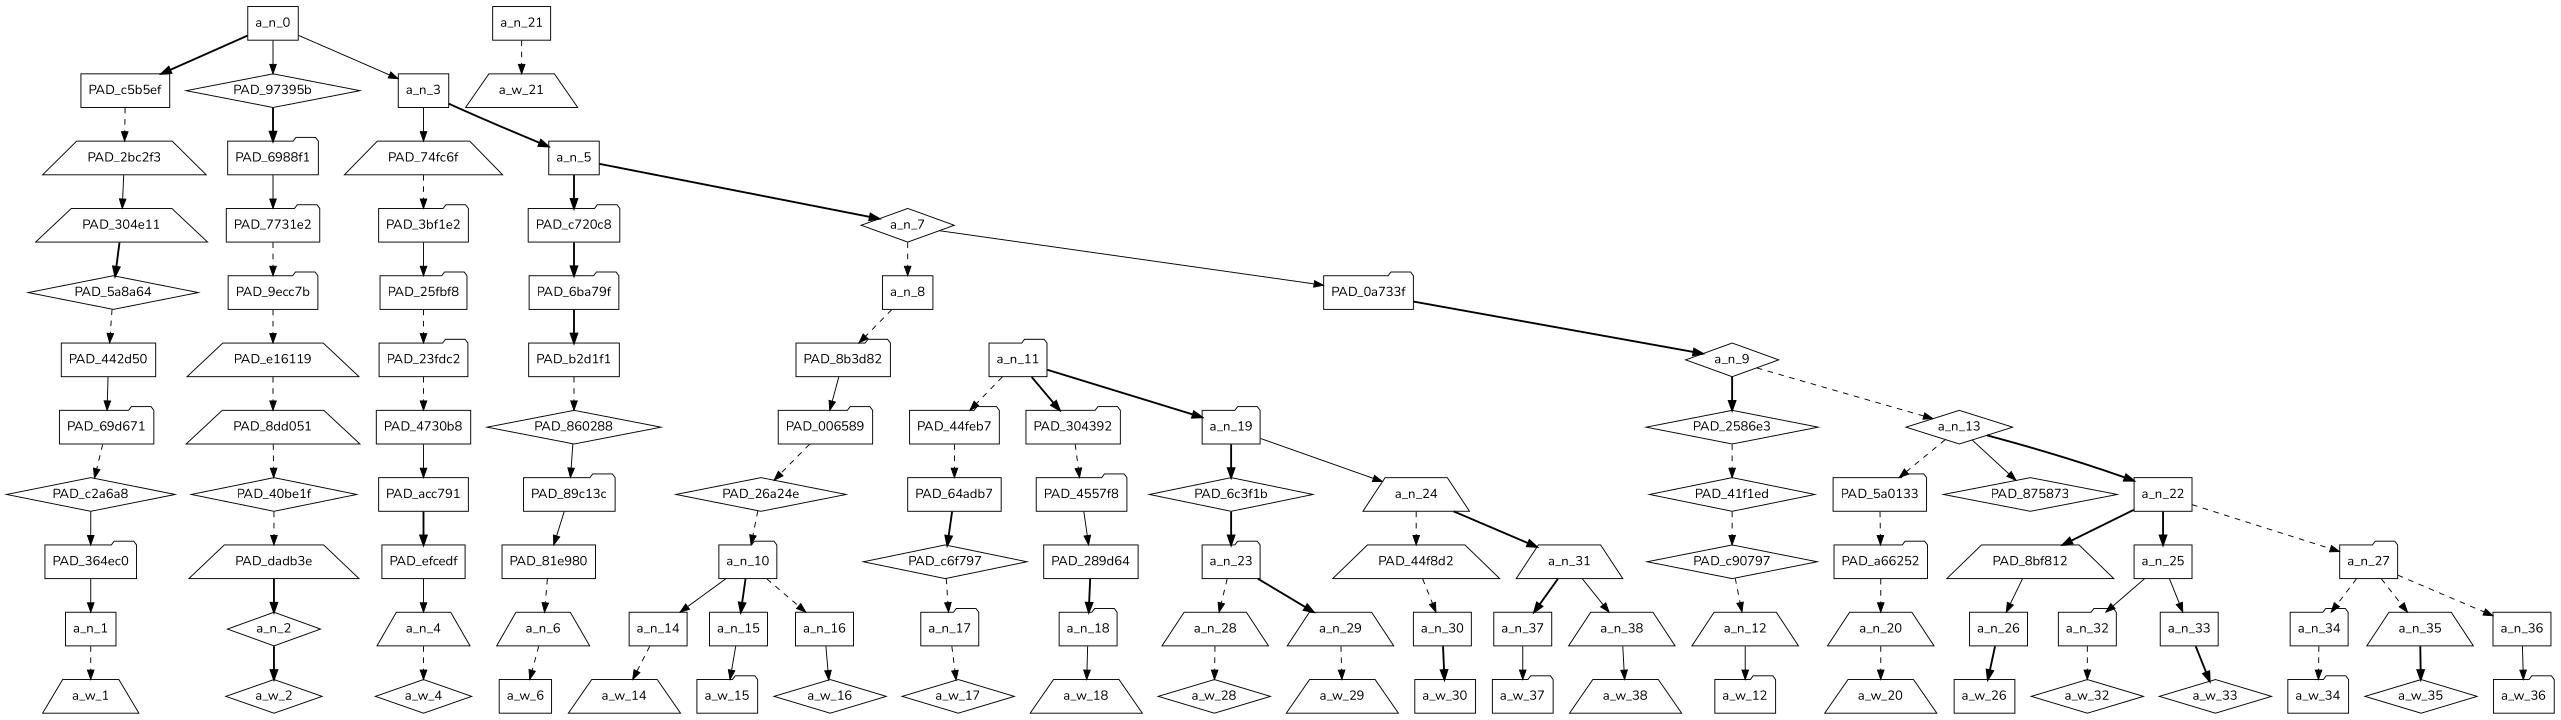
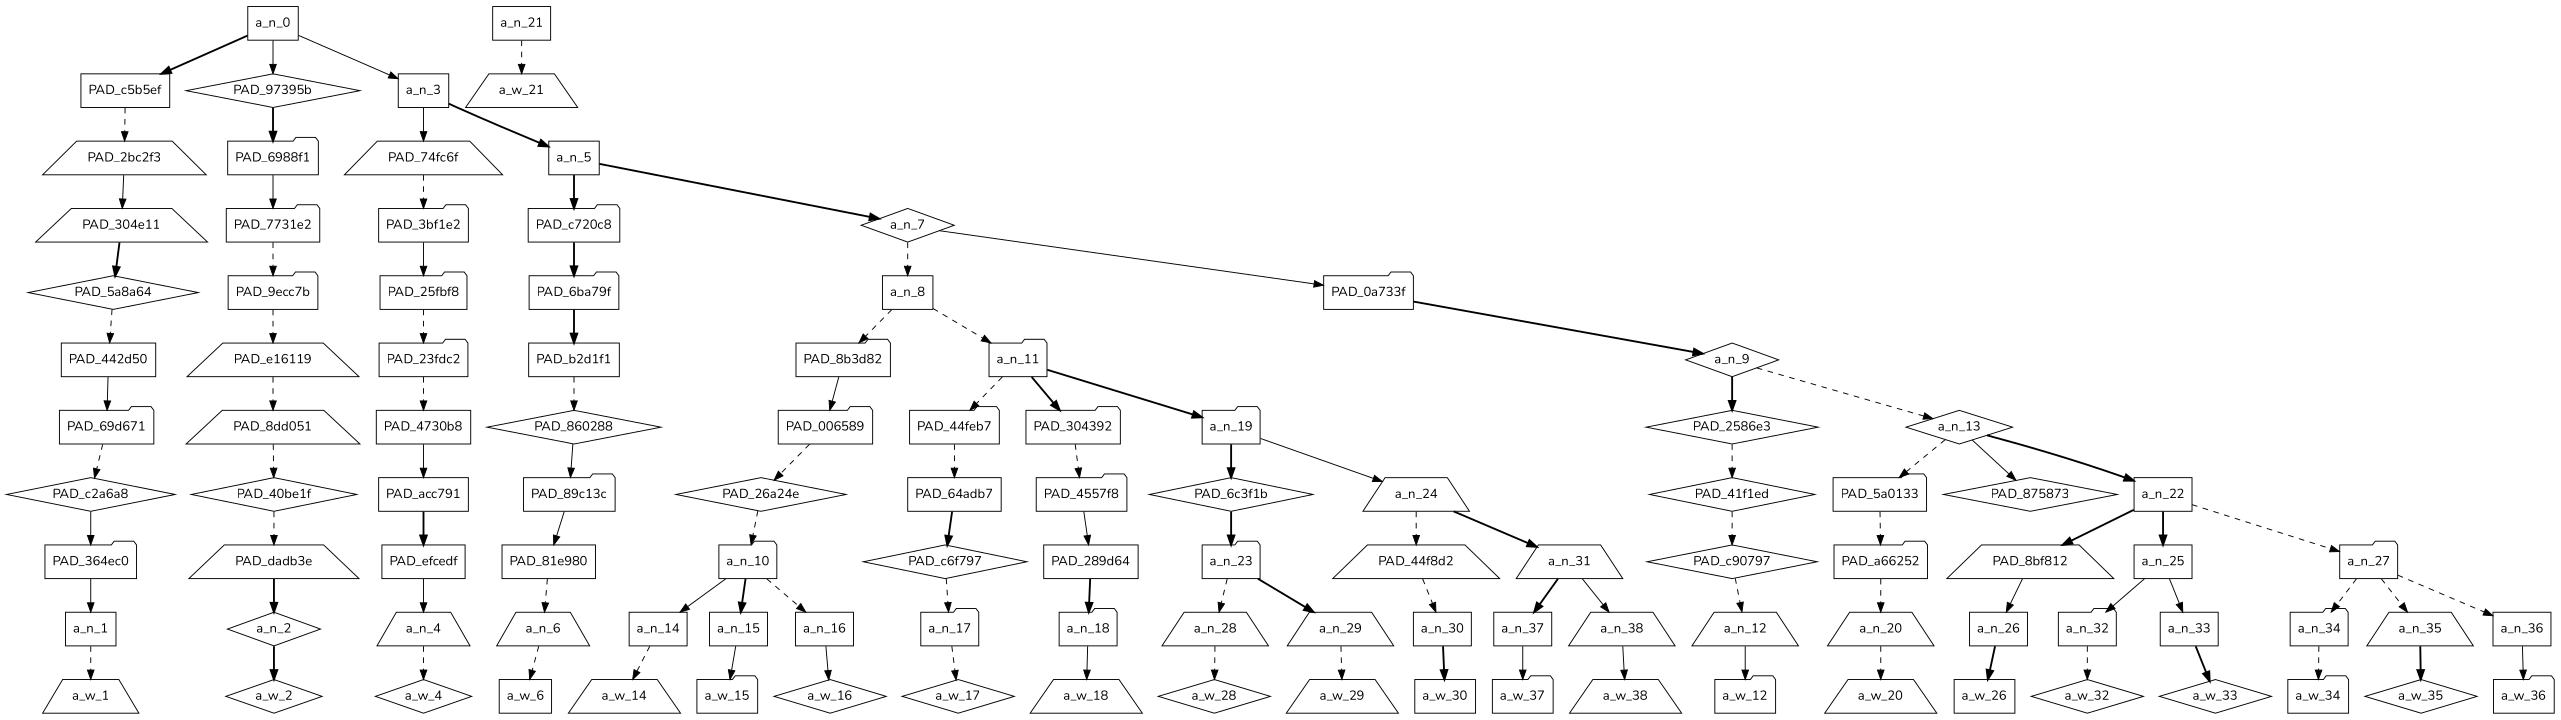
edge "a_n_8" -> "a_n_11": added
